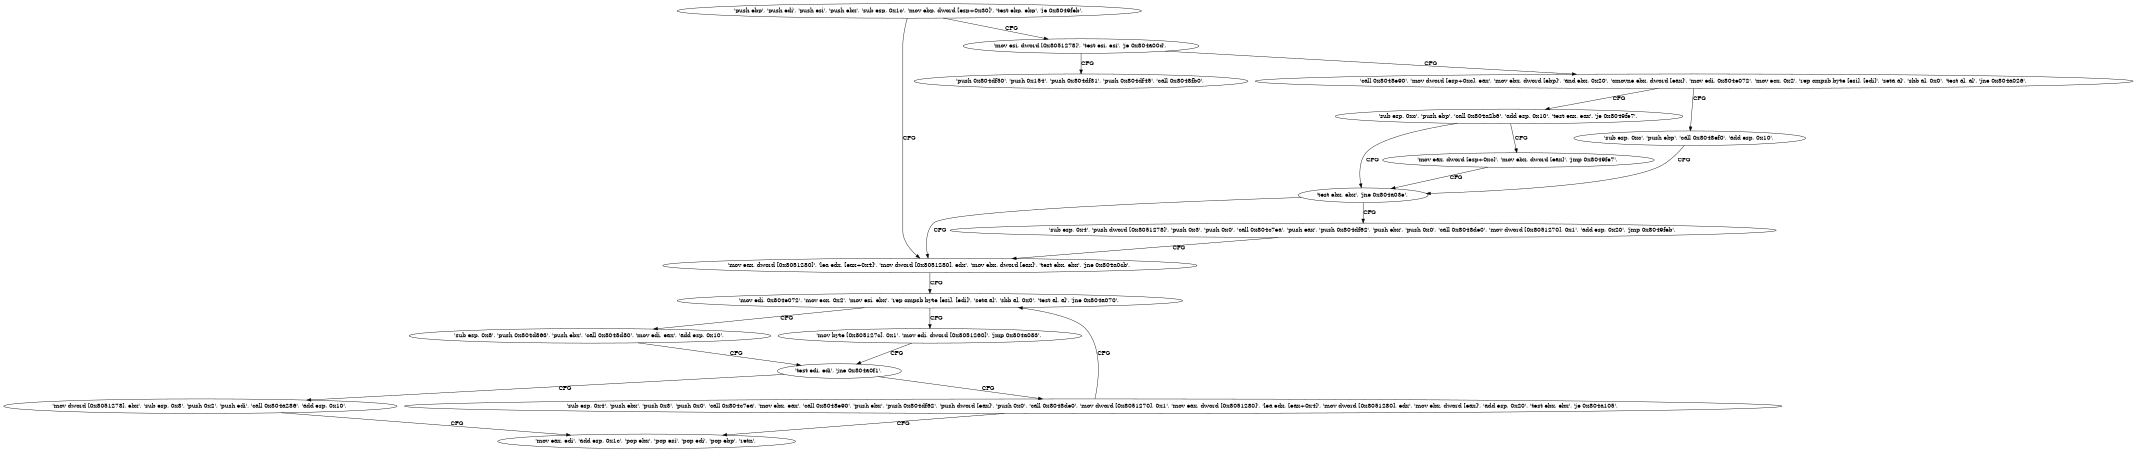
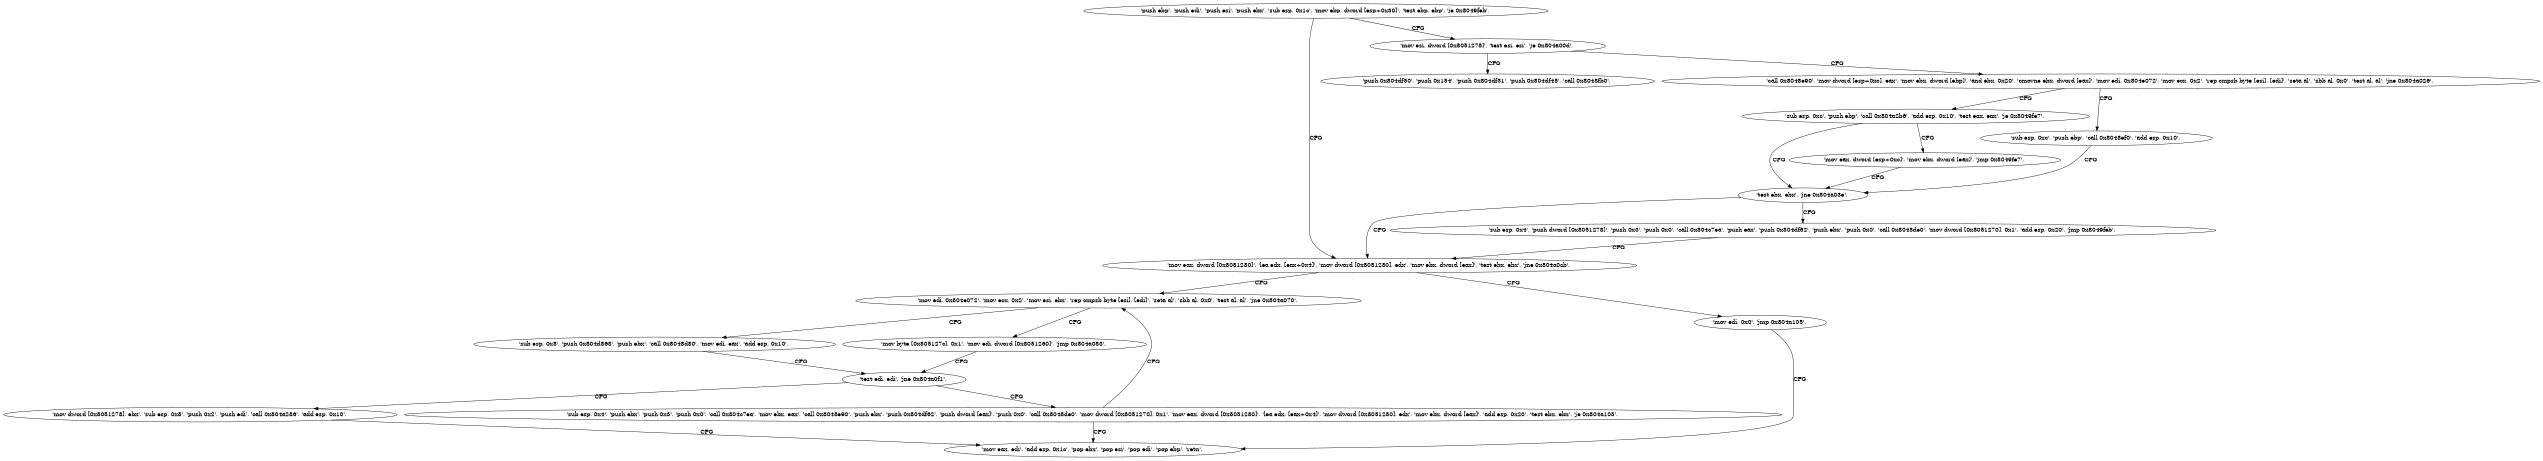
node "'mov edi, 0x0', 'jmp 0x804a105',": added
